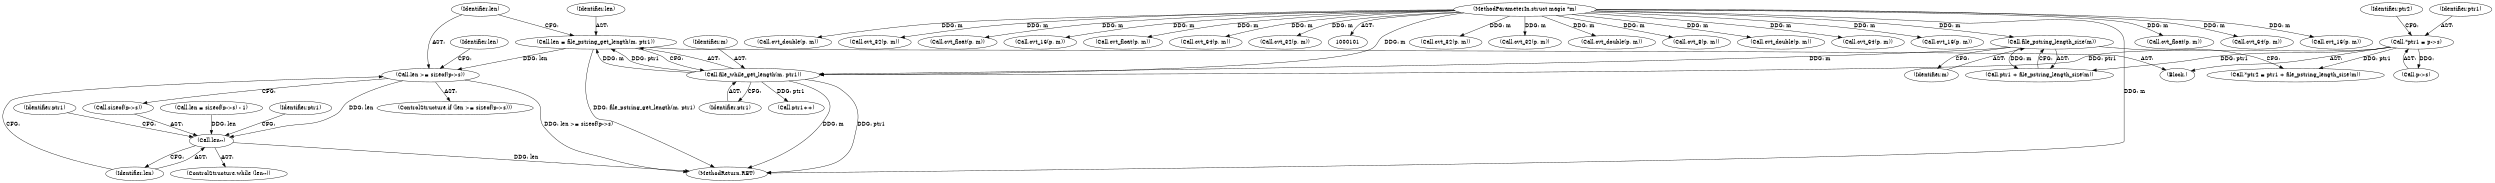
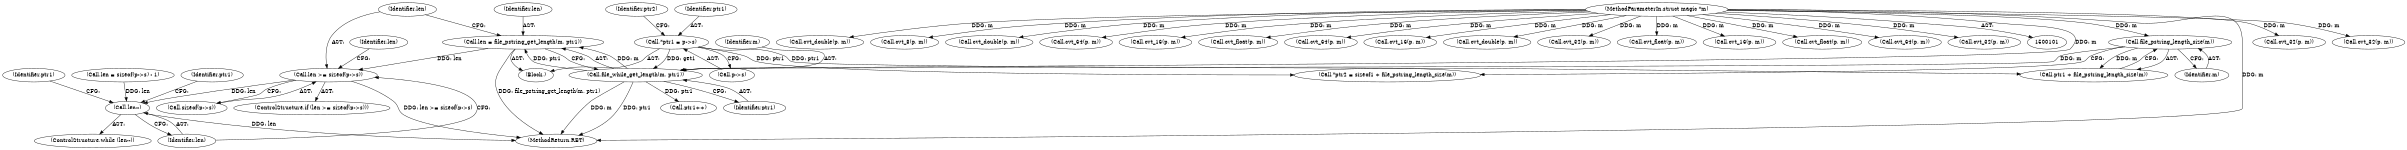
node "1000101": label "1000101" -> "1500101"
edge "(Call,*ptr1 = p->s)" -> "(Call,file_while_get_length(m, ptr1))": label "DDG: ptr1" -> "DDG: get1"
edge "(Call,*ptr1 = p->s)" -> "(Call,p->s)": label "DDG: " -> "CFG: "
node "(Call,*ptr2 = ptr1 + file_pstring_length_size(m))": label "(Call,*ptr2 = ptr1 + file_pstring_length_size(m))" -> "(Call,*ptr2 = sizeof1 + file_pstring_length_size(m))"
edge "(Call,sizeof(p->s))" -> "(Call,len--)": now "(Call,sizeof(p->s))" -> "(Call,len >= sizeof(p->s))"
